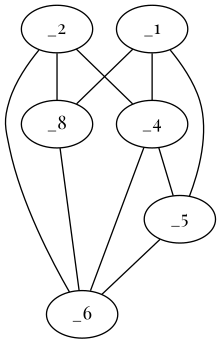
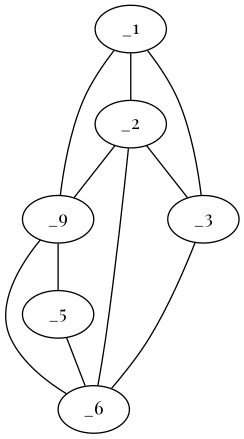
edge "_1" -- "_5": now "_1" -- "_2"
node "_8": label "_8" -> "_3"
node "_4": label "_4" -> "_9"
